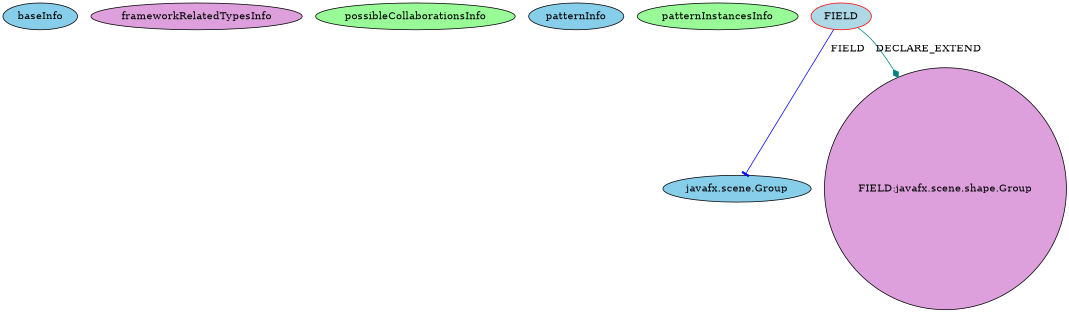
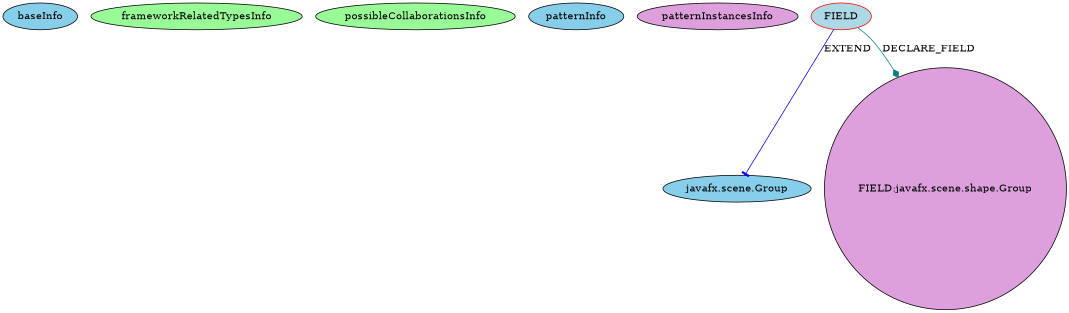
node "frameworkRelatedTypesInfo": fillcolor plum -> palegreen
node "patternInstancesInfo": fillcolor palegreen -> plum
edge "FIELD" -> "javafx.scene.Group": label "FIELD" -> "EXTEND"
edge "FIELD" -> "FIELD:javafx.scene.shape.Group": label "DECLARE_EXTEND" -> "DECLARE_FIELD"
